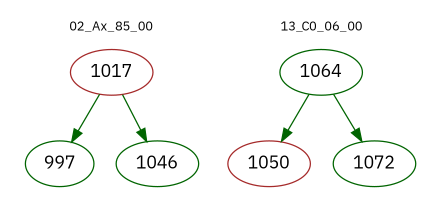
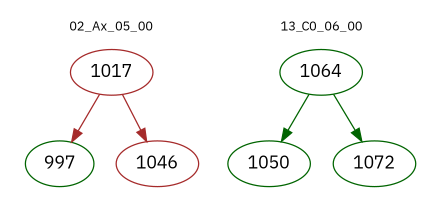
cluster "02_Ax_85_00": label "02_Ax_85_00" -> "02_Ax_05_00"
edge "1017" -> "1046": color darkgreen -> brown
edge "1017" -> "997": color darkgreen -> brown
node "1046": color darkgreen -> brown
node "1050": color brown -> darkgreen
